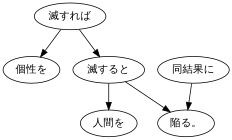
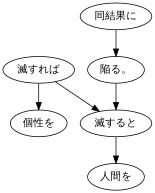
edge "滅すると" -> "陥る。": reversed
